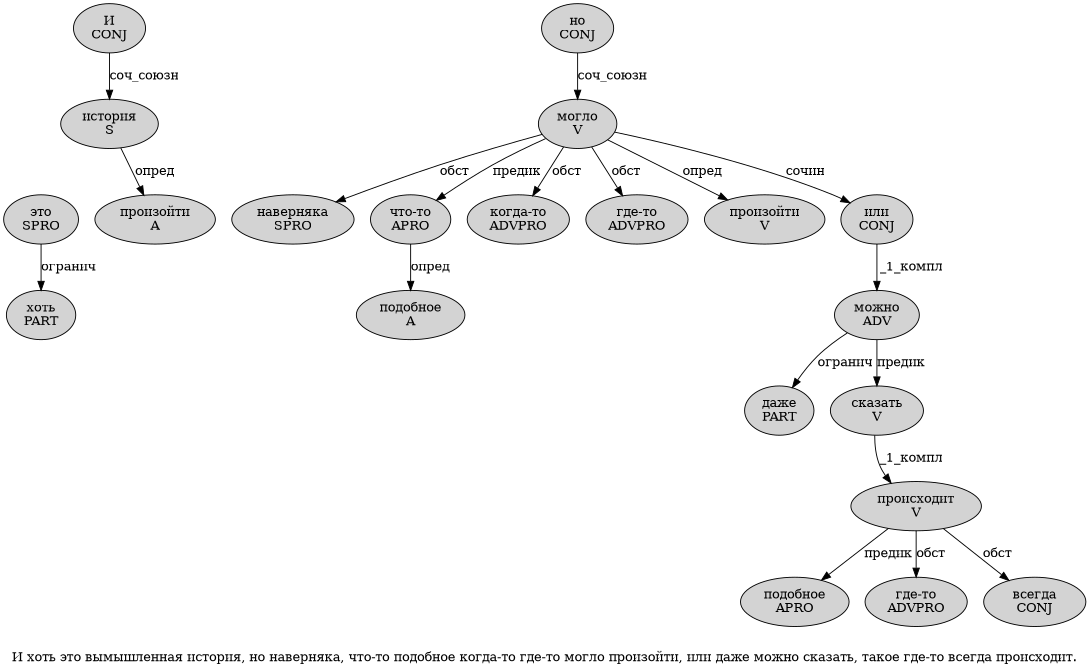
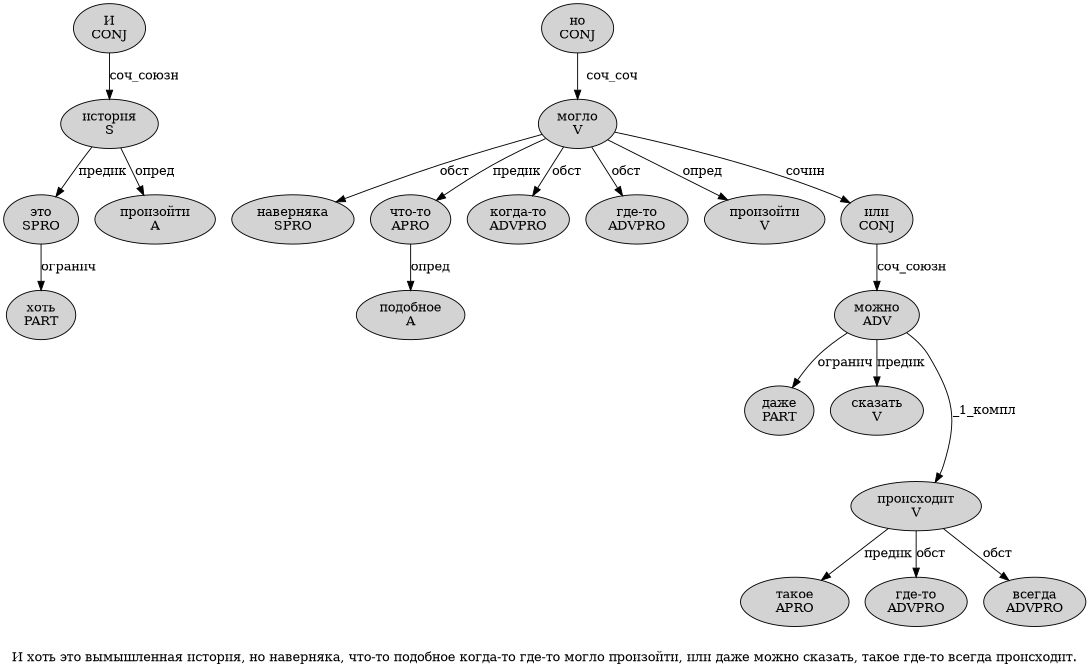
edge "но CONJ" -> "могло V": label "соч_союзн" -> "соч_соч"
edge "история S" -> "это SPRO": added, label "предик"
edge "или CONJ" -> "можно ADV": label "_1_компл" -> "соч_союзн"
edge "сказать V" -> "происходит V": now "можно ADV" -> "происходит V"
node "подобное APRO": label "подобное APRO" -> "такое APRO"
node "всегда CONJ": label "всегда CONJ" -> "всегда ADVPRO"
